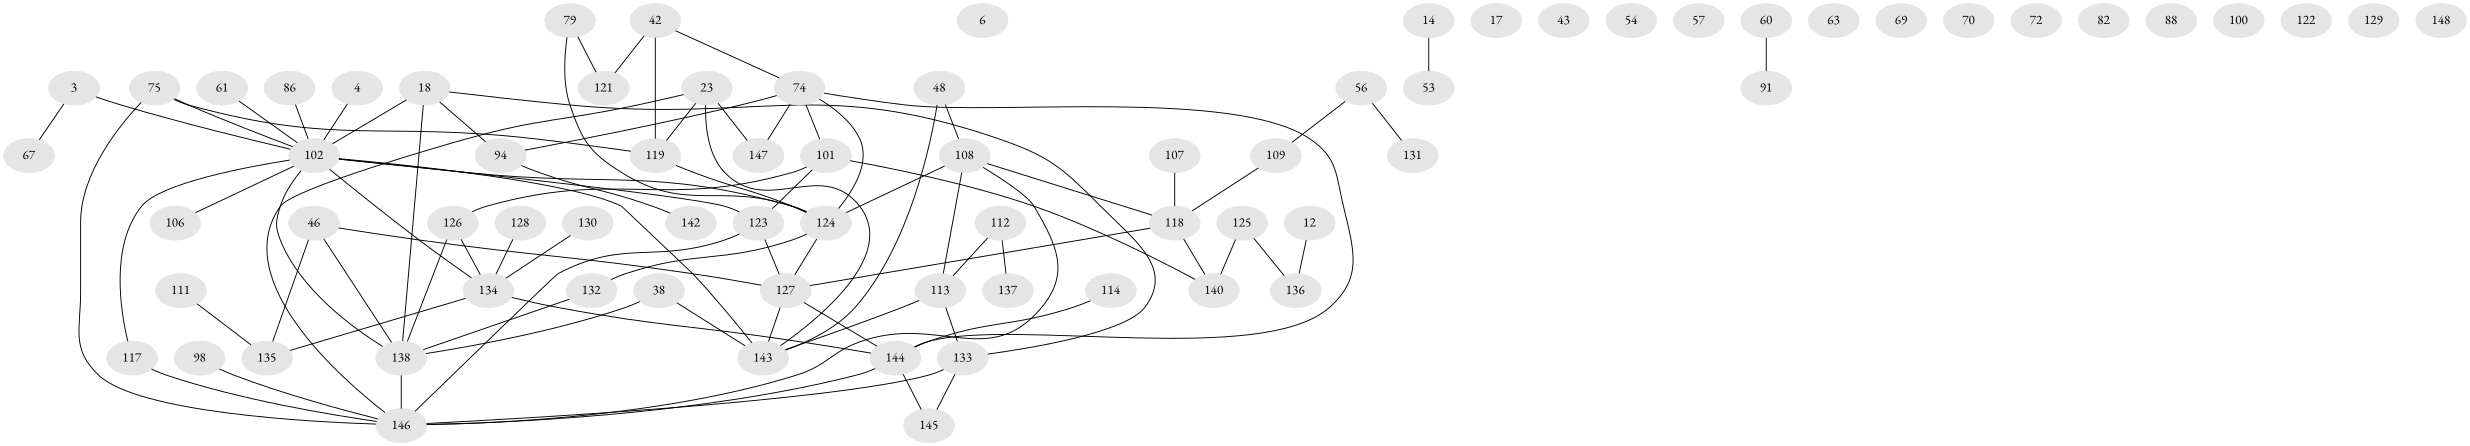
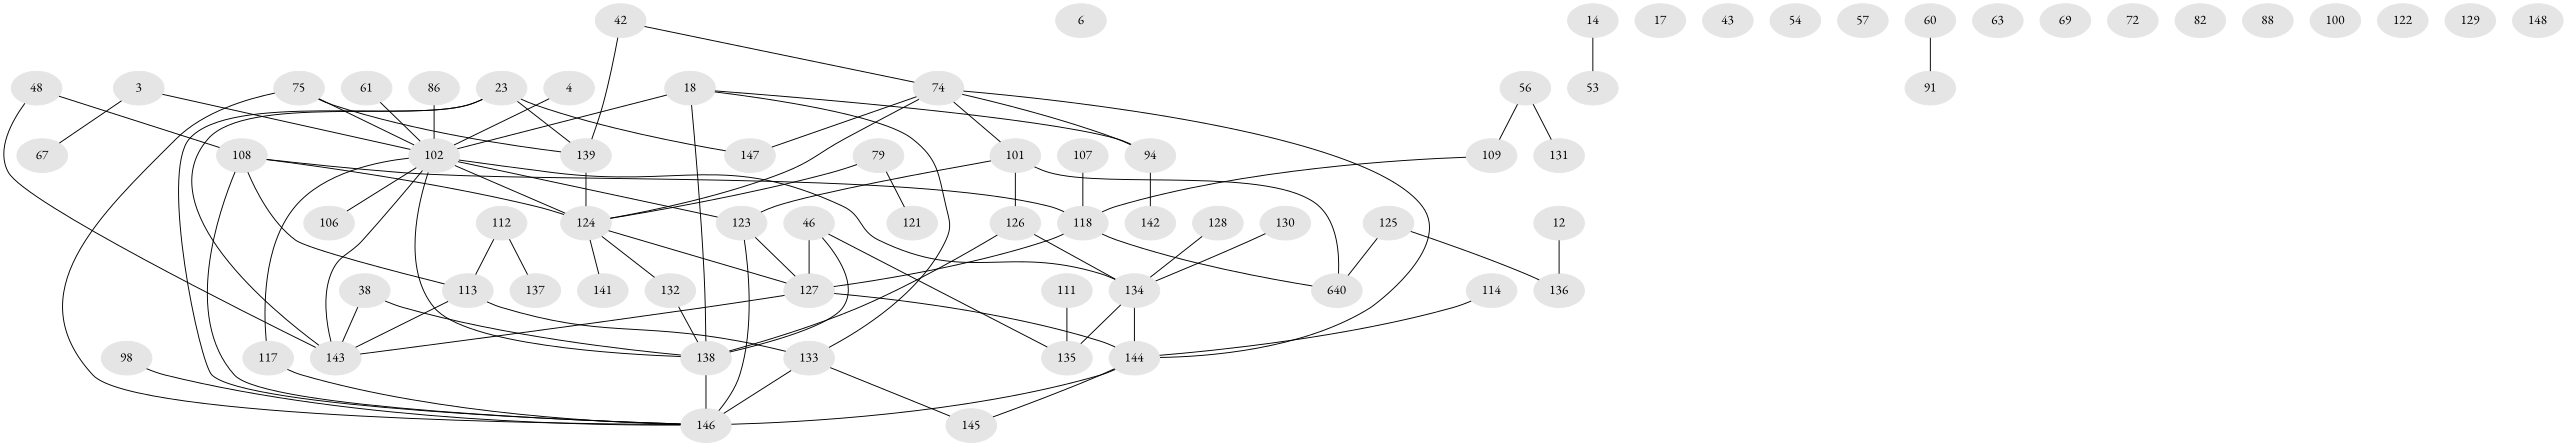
node "70": removed
edge "42" -- "121": removed
node "119": label "119" -> "139"
node "141": added
node "140": label "140" -> "640"
